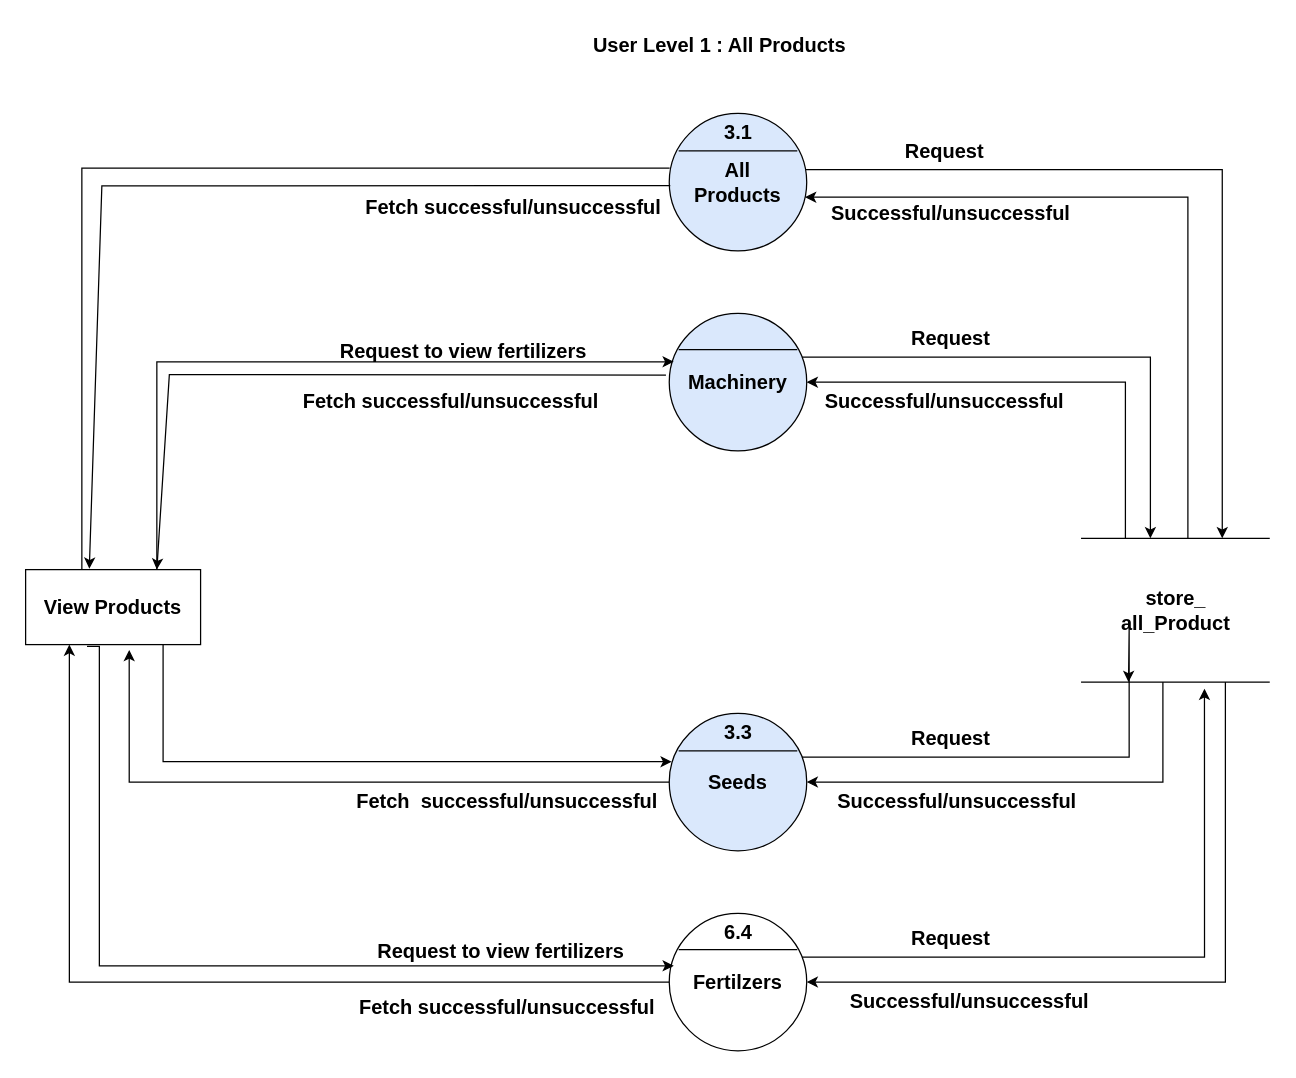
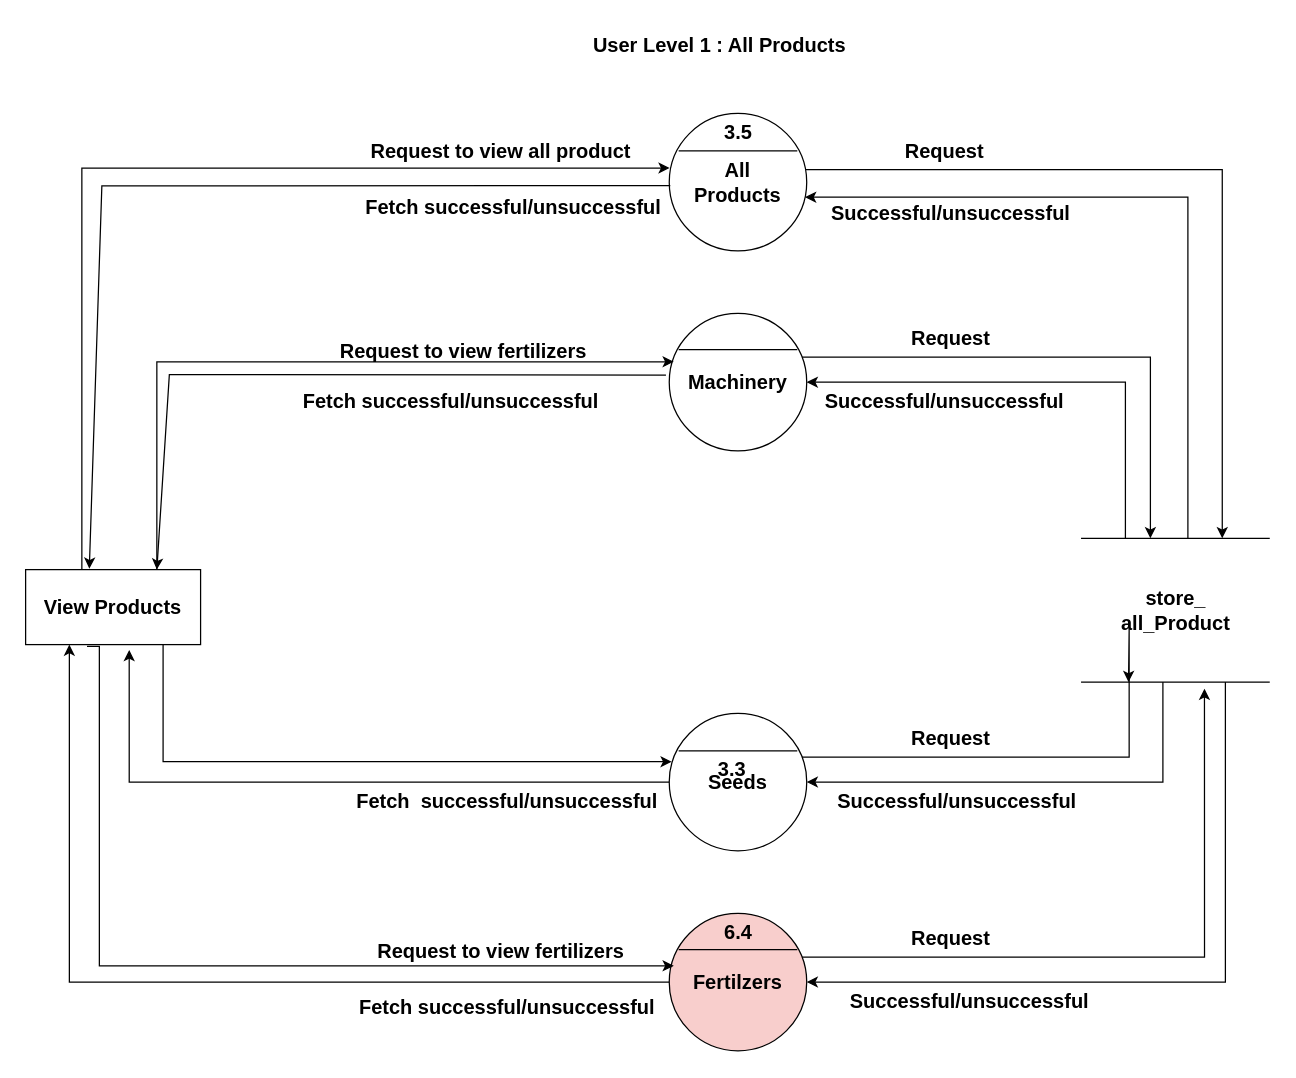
node "3.1": label "3.1" -> "3.5"
node "Request to view all product": added
edge "All Products" -- "View Products": arrowhead none -> classic
node "All Products": fillcolor #dae8fc -> #ffffff
node "Machinery": fillcolor #dae8fc -> #ffffff
node "3.3": moved (738, 732) -> (732, 769)
node "Seeds": fillcolor #dae8fc -> #ffffff
node "Fertilzers": fillcolor #ffffff -> #f8cecc
